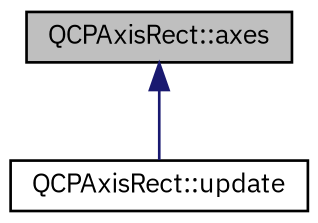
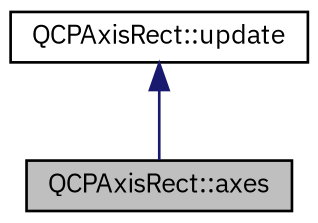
edge "QCPAxisRect::update" -> "QCPAxisRect::axes": reversed
